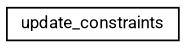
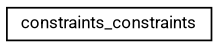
node "update_constraints": label "update_constraints" -> "constraints_constraints"
